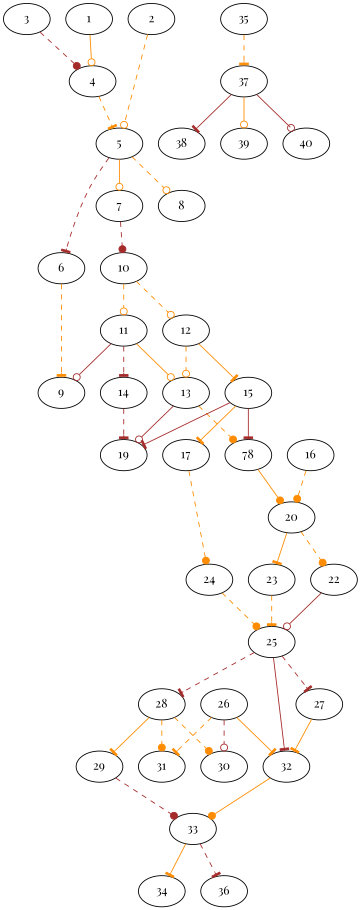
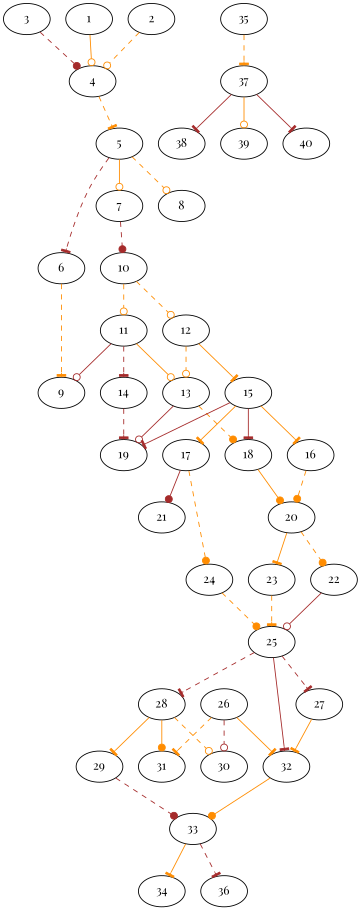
edge "2" -> "5": now "2" -> "4"
edge "37" -> "40": arrowhead odot -> tee
edge "15" -> "16": added
node "78": label "78" -> "18"
node "21": added
edge "28" -> "30": arrowhead dot -> odot
edge "28" -> "31": style dashed -> solid
